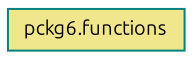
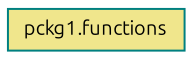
node "pckg6.functions": label "pckg6.functions" -> "pckg1.functions"
